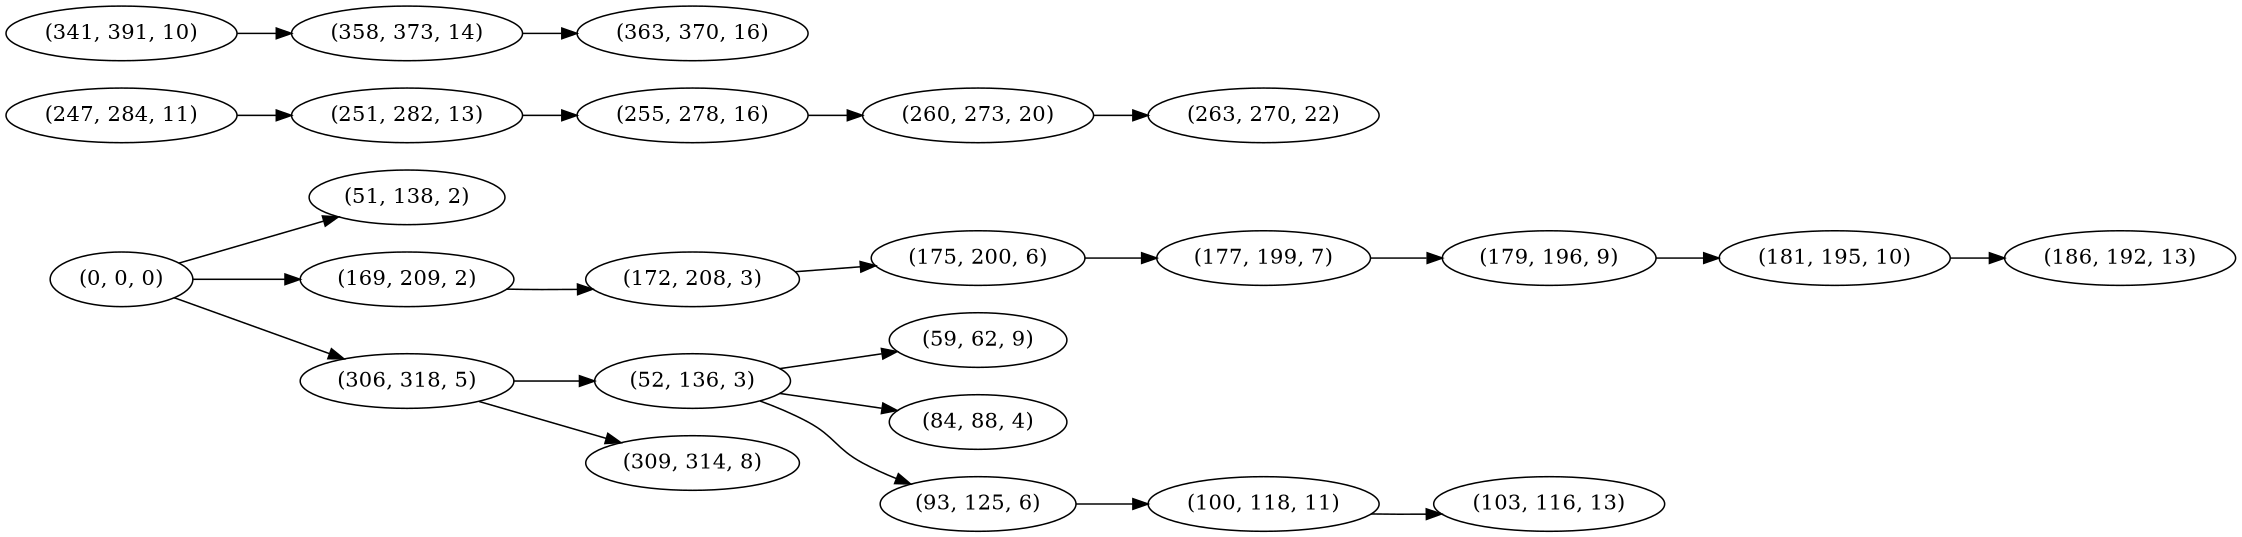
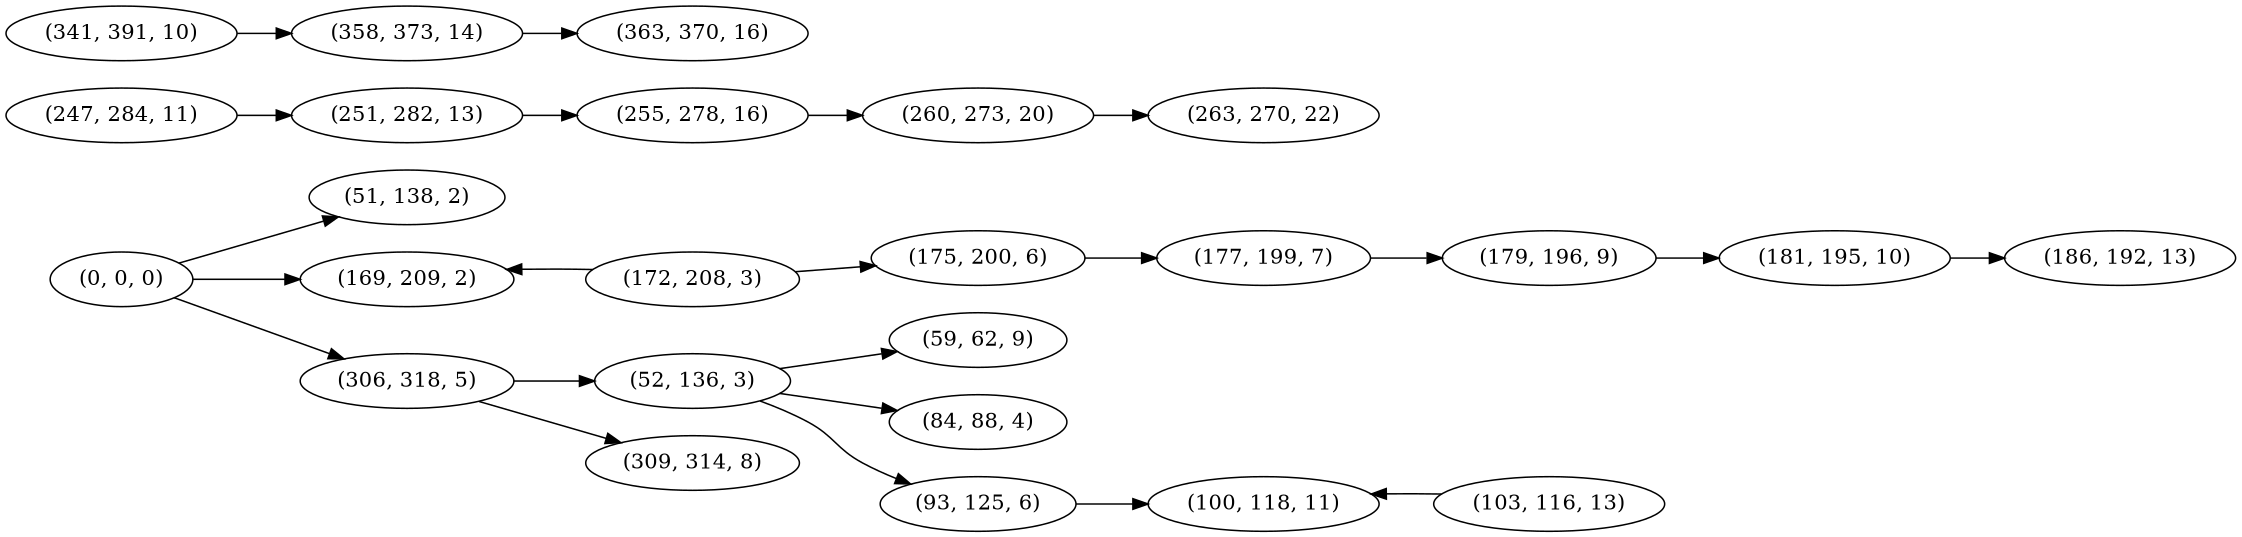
edge "(169, 209, 2)" -> "(172, 208, 3)": reversed
edge "(100, 118, 11)" -> "(103, 116, 13)": reversed
